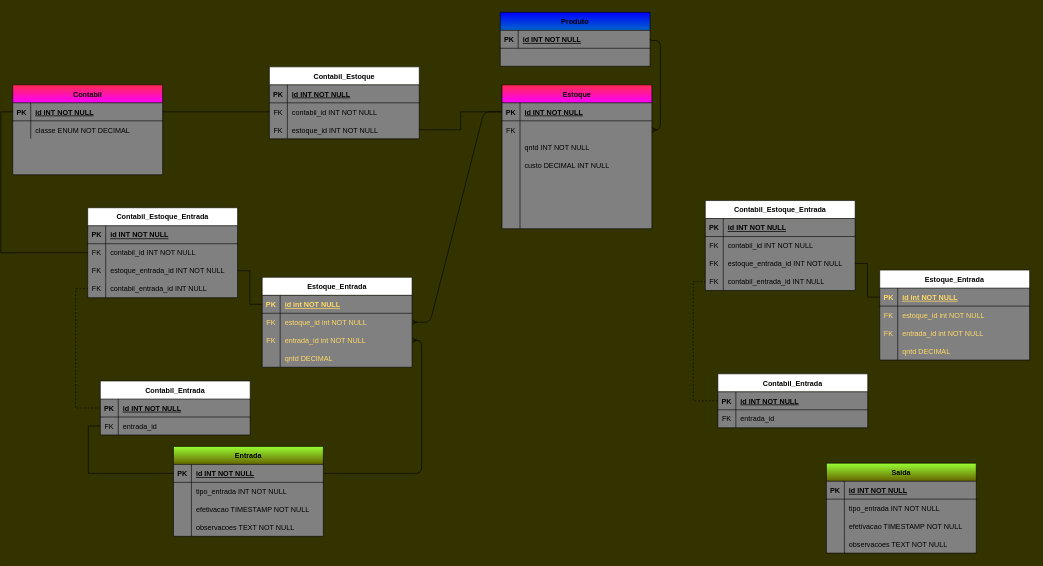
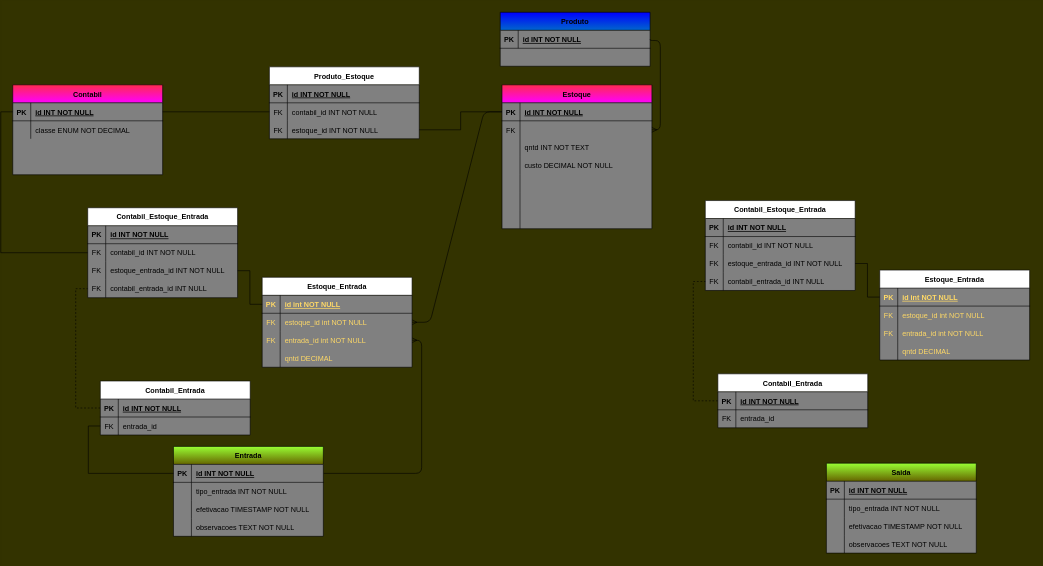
node "Contabil_Estoque": label "Contabil_Estoque" -> "Produto_Estoque"
node "qntd INT NOT NULL": label "qntd INT NOT NULL" -> "qntd INT NOT TEXT"
node "custo DECIMAL INT NULL": label "custo DECIMAL INT NULL" -> "custo DECIMAL NOT NULL"
